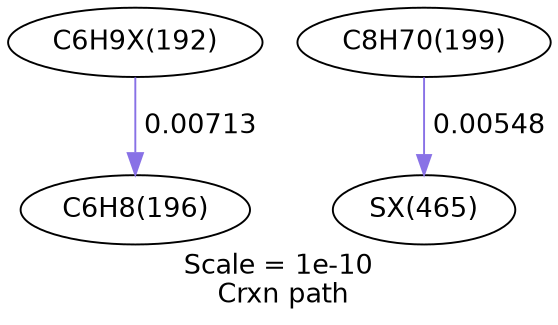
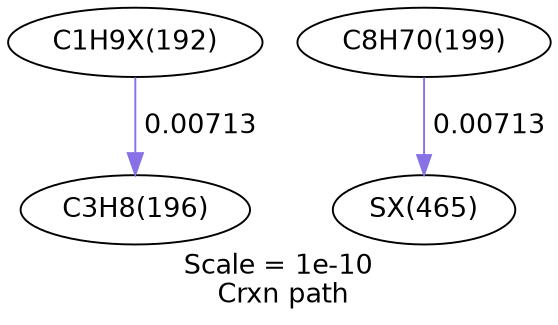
node "C6H9X(192)": label "C6H9X(192)" -> "C1H9X(192)"
edge "C8H70(199)" -> "SX(465)": label " 0.00548" -> " 0.00713"
node "C6H8(196)": label "C6H8(196)" -> "C3H8(196)"
